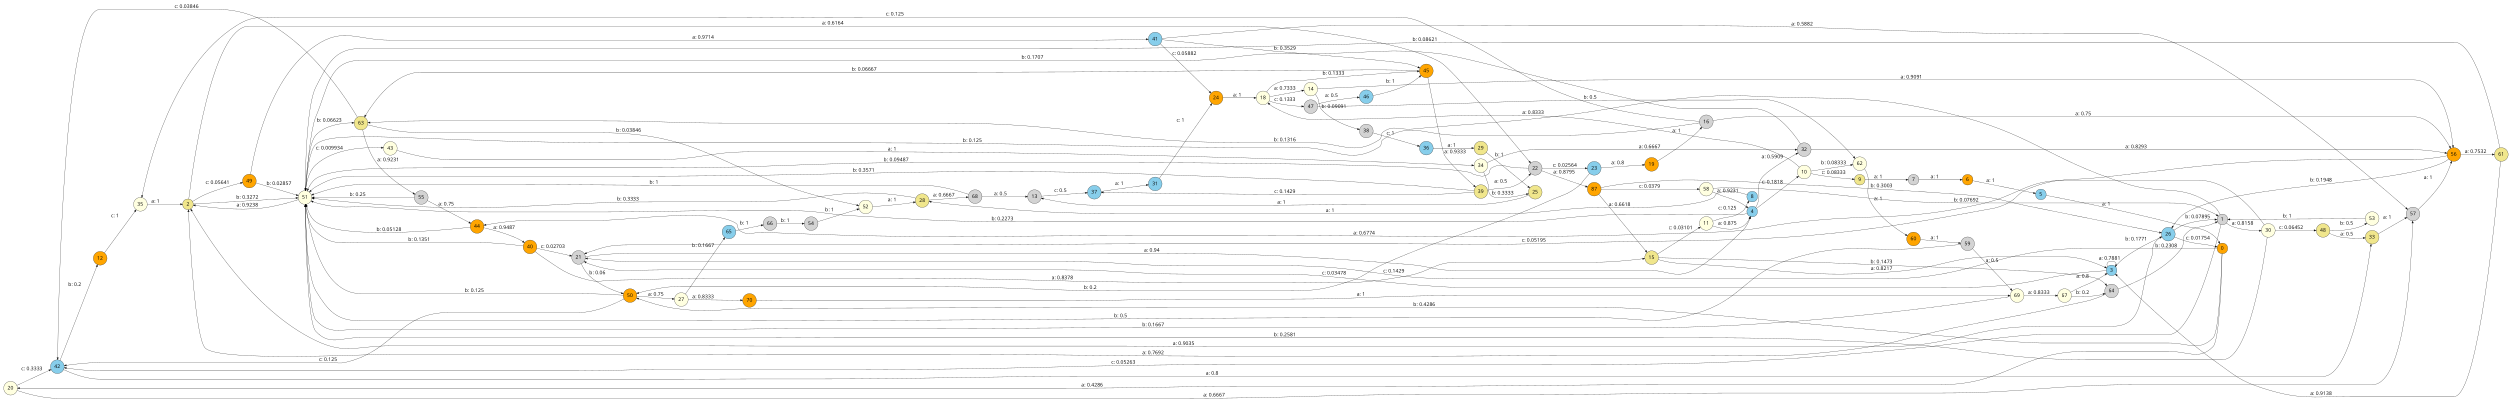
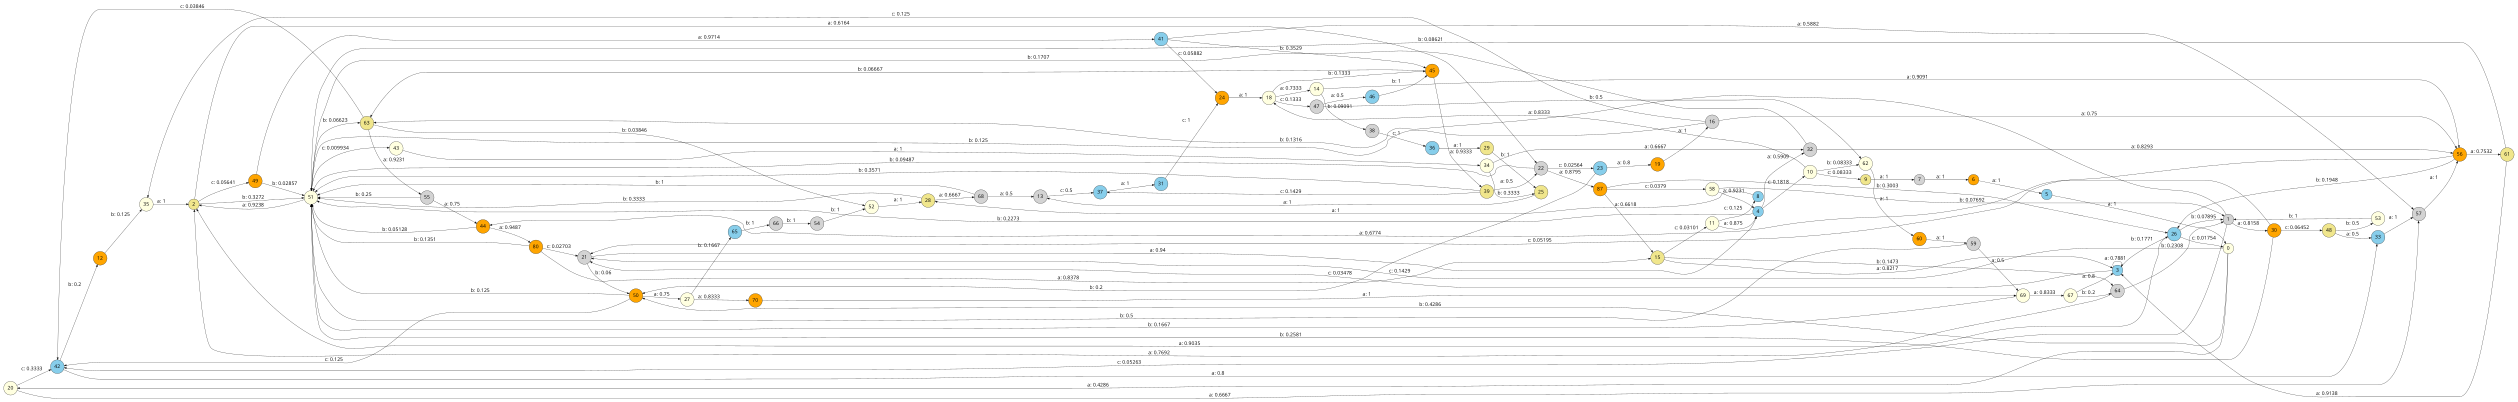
edge "12" -> "35": label "c: 1        " -> "b: 0.125    "
node "30": fillcolor lightyellow -> orange
node "33": fillcolor khaki -> skyblue
node "40": label "40" -> "80"
node "0": fillcolor orange -> lightyellow
